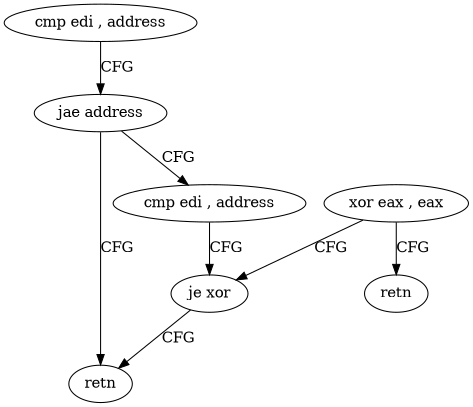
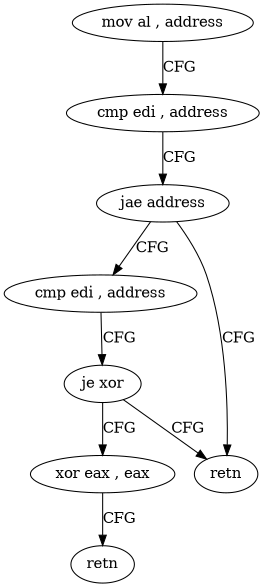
node "mov al , address": added
edge "xor eax , eax" -> "je xor": reversed
